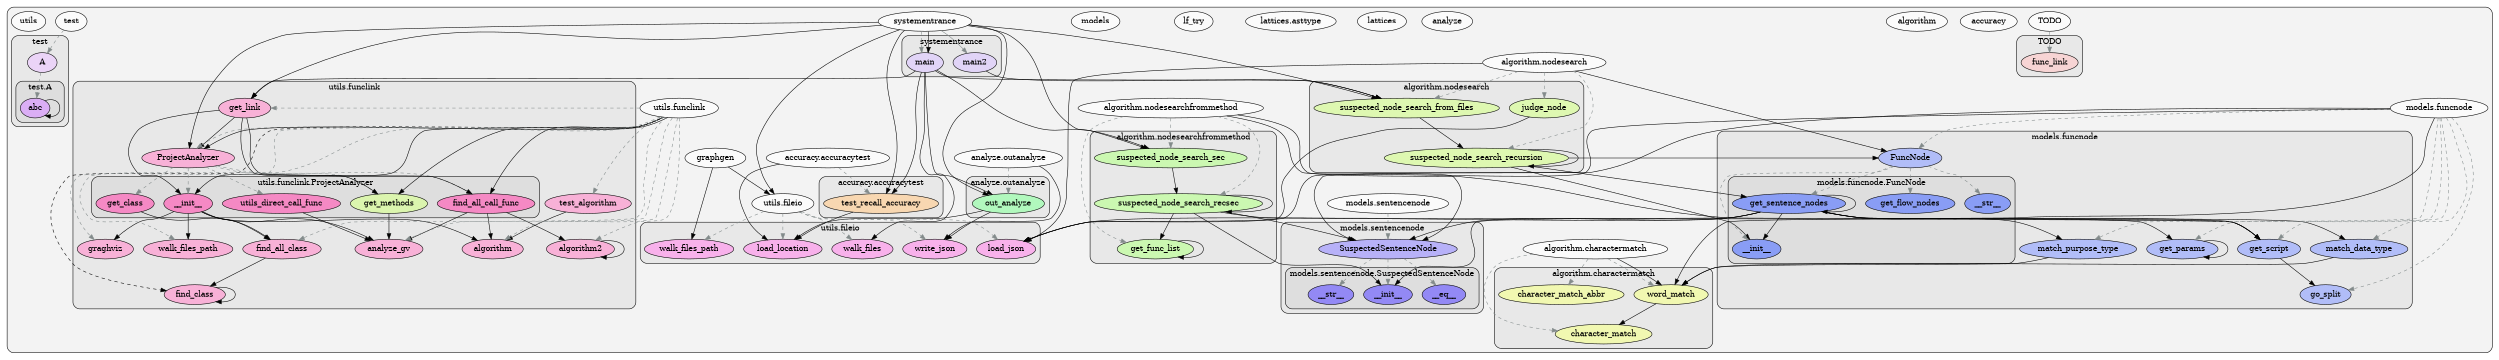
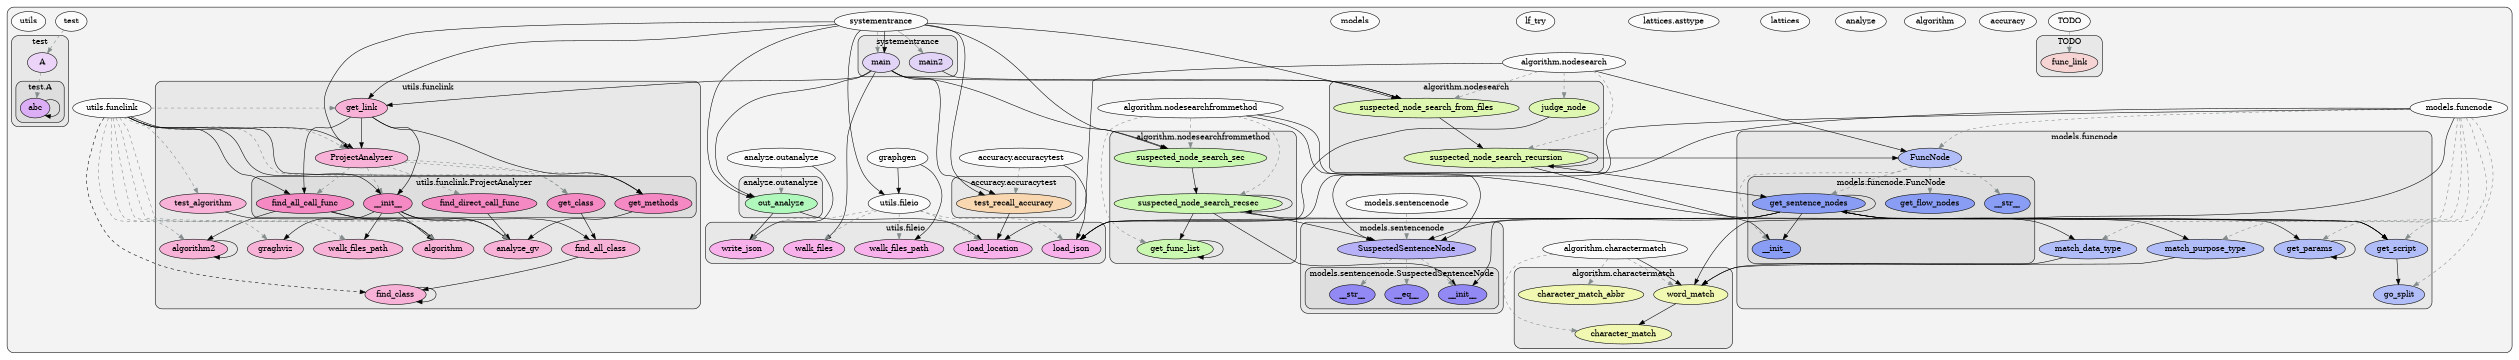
node "utils_direct_call_func": label "utils_direct_call_func" -> "find_direct_call_func"
node "get_methods": fillcolor #d9ff99b2 -> #ff65b9b2
edge "utils.funclink" -> "find_all_class": now "utils.funclink" -> "get_class"
